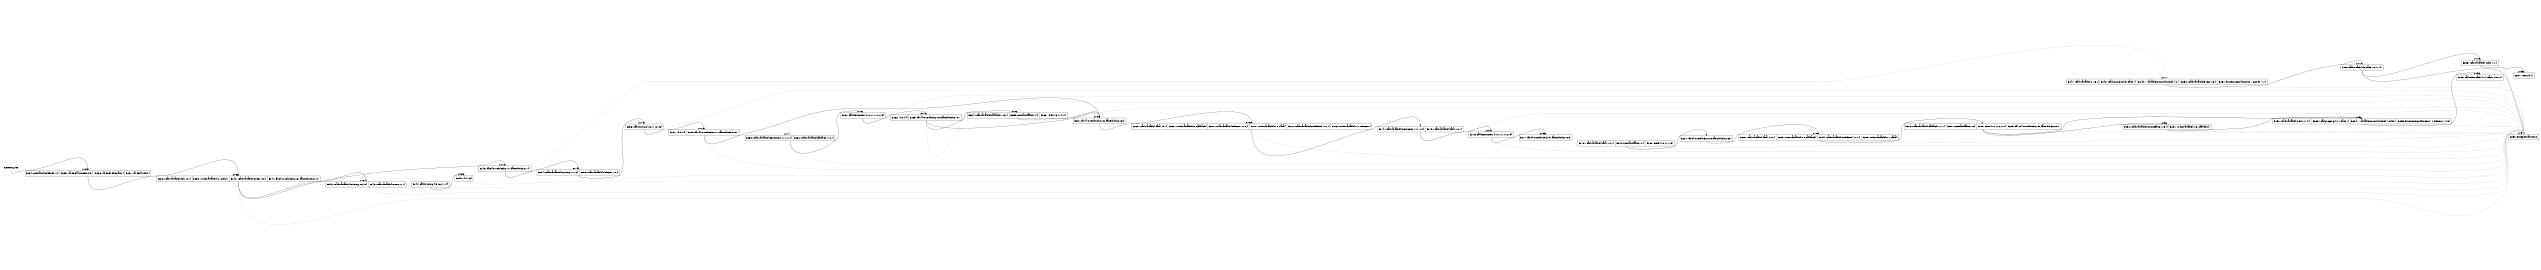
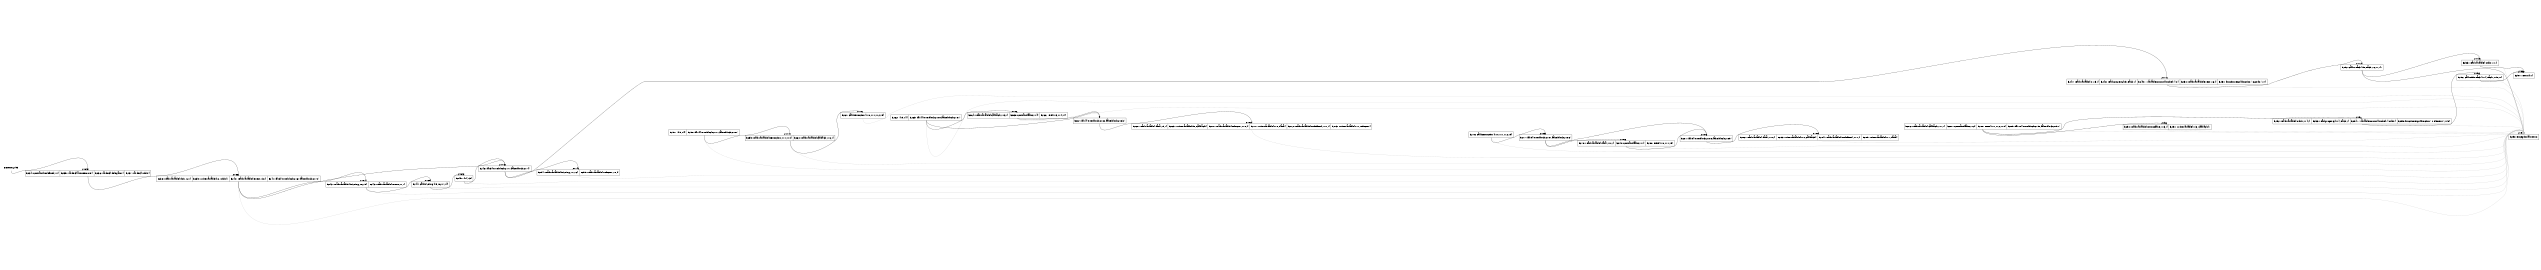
edge "5296: call-$this.each [v14,'each',v15,v1]" -> "5297: return[v1]": added
edge "5246: if[v3](true-block:2171,false-block:2174)" -> "5247: read-variable['$',v5,-]": color gray -> black
edge "5257: ![v5,v4]" -> "5267: if[v4](true-block:2182,false-block:2183)": removed
edge "5261: call-isFunction [v10,v11,v12,v9]" -> "5262: ![v9,v4]": removed
edge "5290: read-variable['returnFalse',v13,-]" -> "5292: read-variable['$this',v14,-]": removed
node "5256: call-isString [v6,v7,v8,v5]": removed
node "5274: read-variable['isFunction',v11,v10]": removed
edge "5277: if[v9](true-block:2187,false-block:2186)" -> "5281: if[v9](true-block:2188,false-block:2189)": added
edge "5282: read-variable['data',v10,-]" -> "5286: read-variable['callback',v11,-]": removed
edge "5257: ![v5,v4]" -> "5259: read-variable['isFunction',v11,v10]": color gray -> black
edge "5277: if[v9](true-block:2187,false-block:2186)" -> "5278: read-variable['data',v10,-]": added
edge "5245: ![v4,v3]" -> "5246: if[v3](true-block:2171,false-block:2174)": added
edge "5242: read-variable['isString',v6,v5]" -> "5244: call-isString [v5,v6,v7,v4]": added
